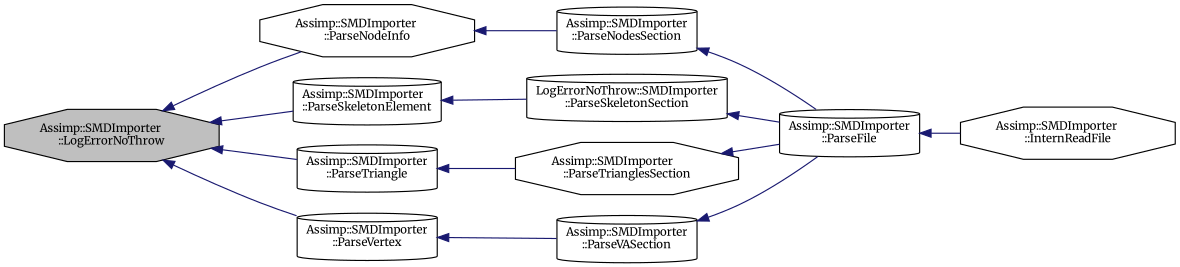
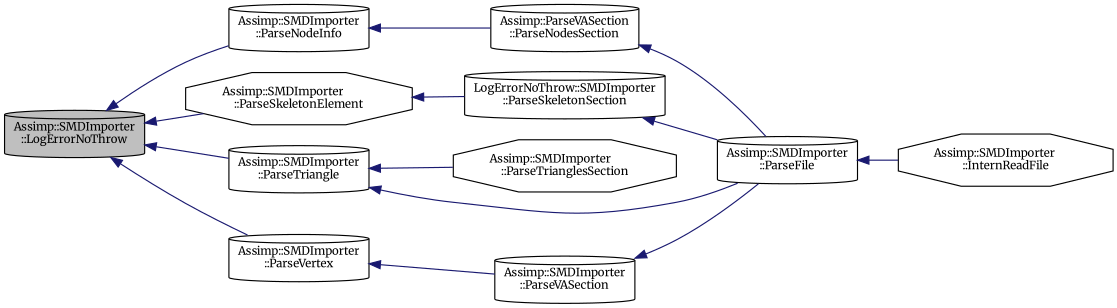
node "Assimp::SMDImporter ::ParseNodeInfo": shape octagon -> cylinder
node "Assimp::SMDImporter ::ParseNodesSection": label "Assimp::SMDImporter ::ParseNodesSection" -> "Assimp::ParseVASection ::ParseNodesSection"
node "Assimp::SMDImporter ::ParseSkeletonElement": shape cylinder -> octagon
node "Assimp::SMDImporter ::LogErrorNoThrow": shape octagon -> cylinder
edge "Assimp::SMDImporter ::ParseFile" -> "Assimp::SMDImporter ::ParseTrianglesSection": now "Assimp::SMDImporter ::ParseFile" -> "Assimp::SMDImporter ::ParseTriangle"
